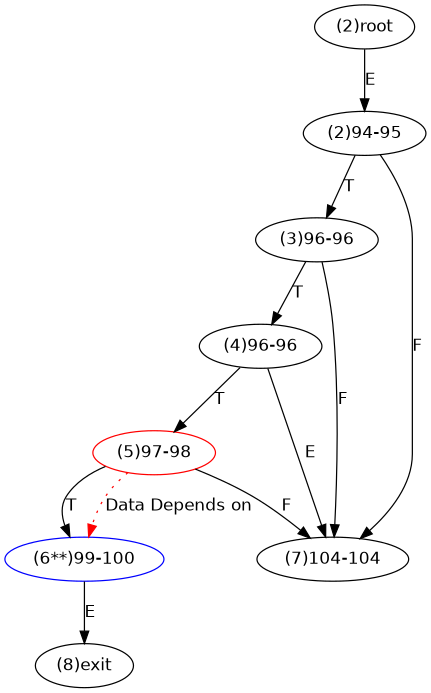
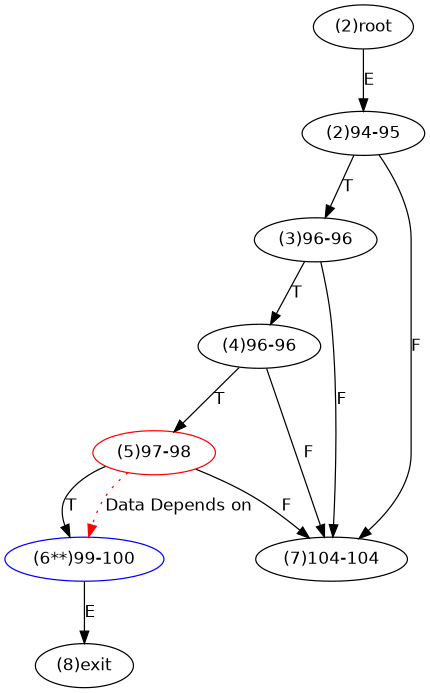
edge "(4)96-96" -> "(7)104-104": label "E" -> "F"
